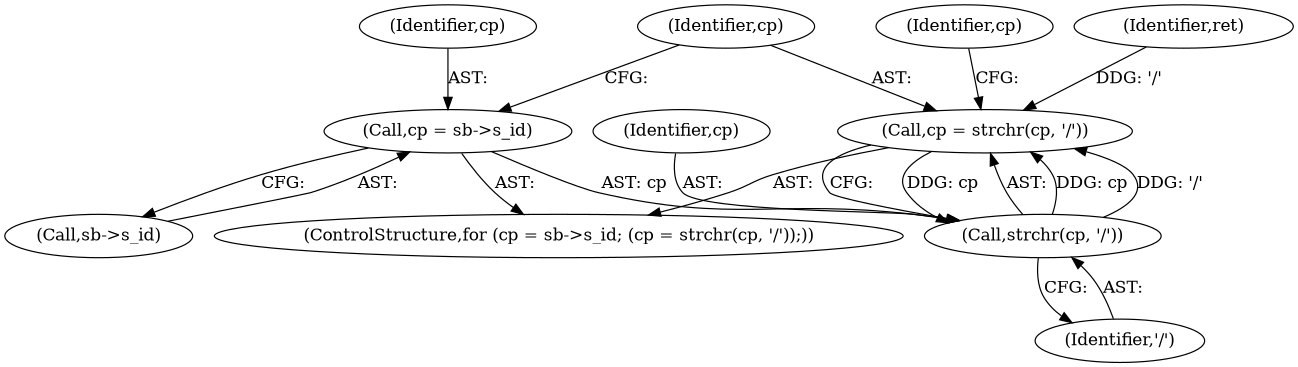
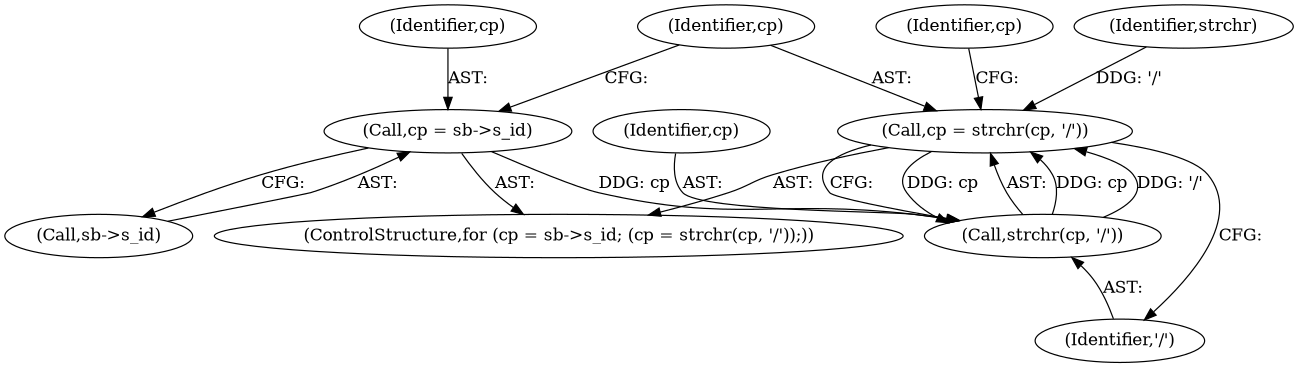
node "(Identifier,ret)": label "(Identifier,ret)" -> "(Identifier,strchr)"
edge "(Call,cp = sb->s_id)" -> "(Call,strchr(cp, '/'))": label "AST: cp" -> "DDG: cp"
edge "(Call,strchr(cp, '/'))" -> "(Identifier,'/')": now "(Call,cp = strchr(cp, '/'))" -> "(Identifier,'/')"
